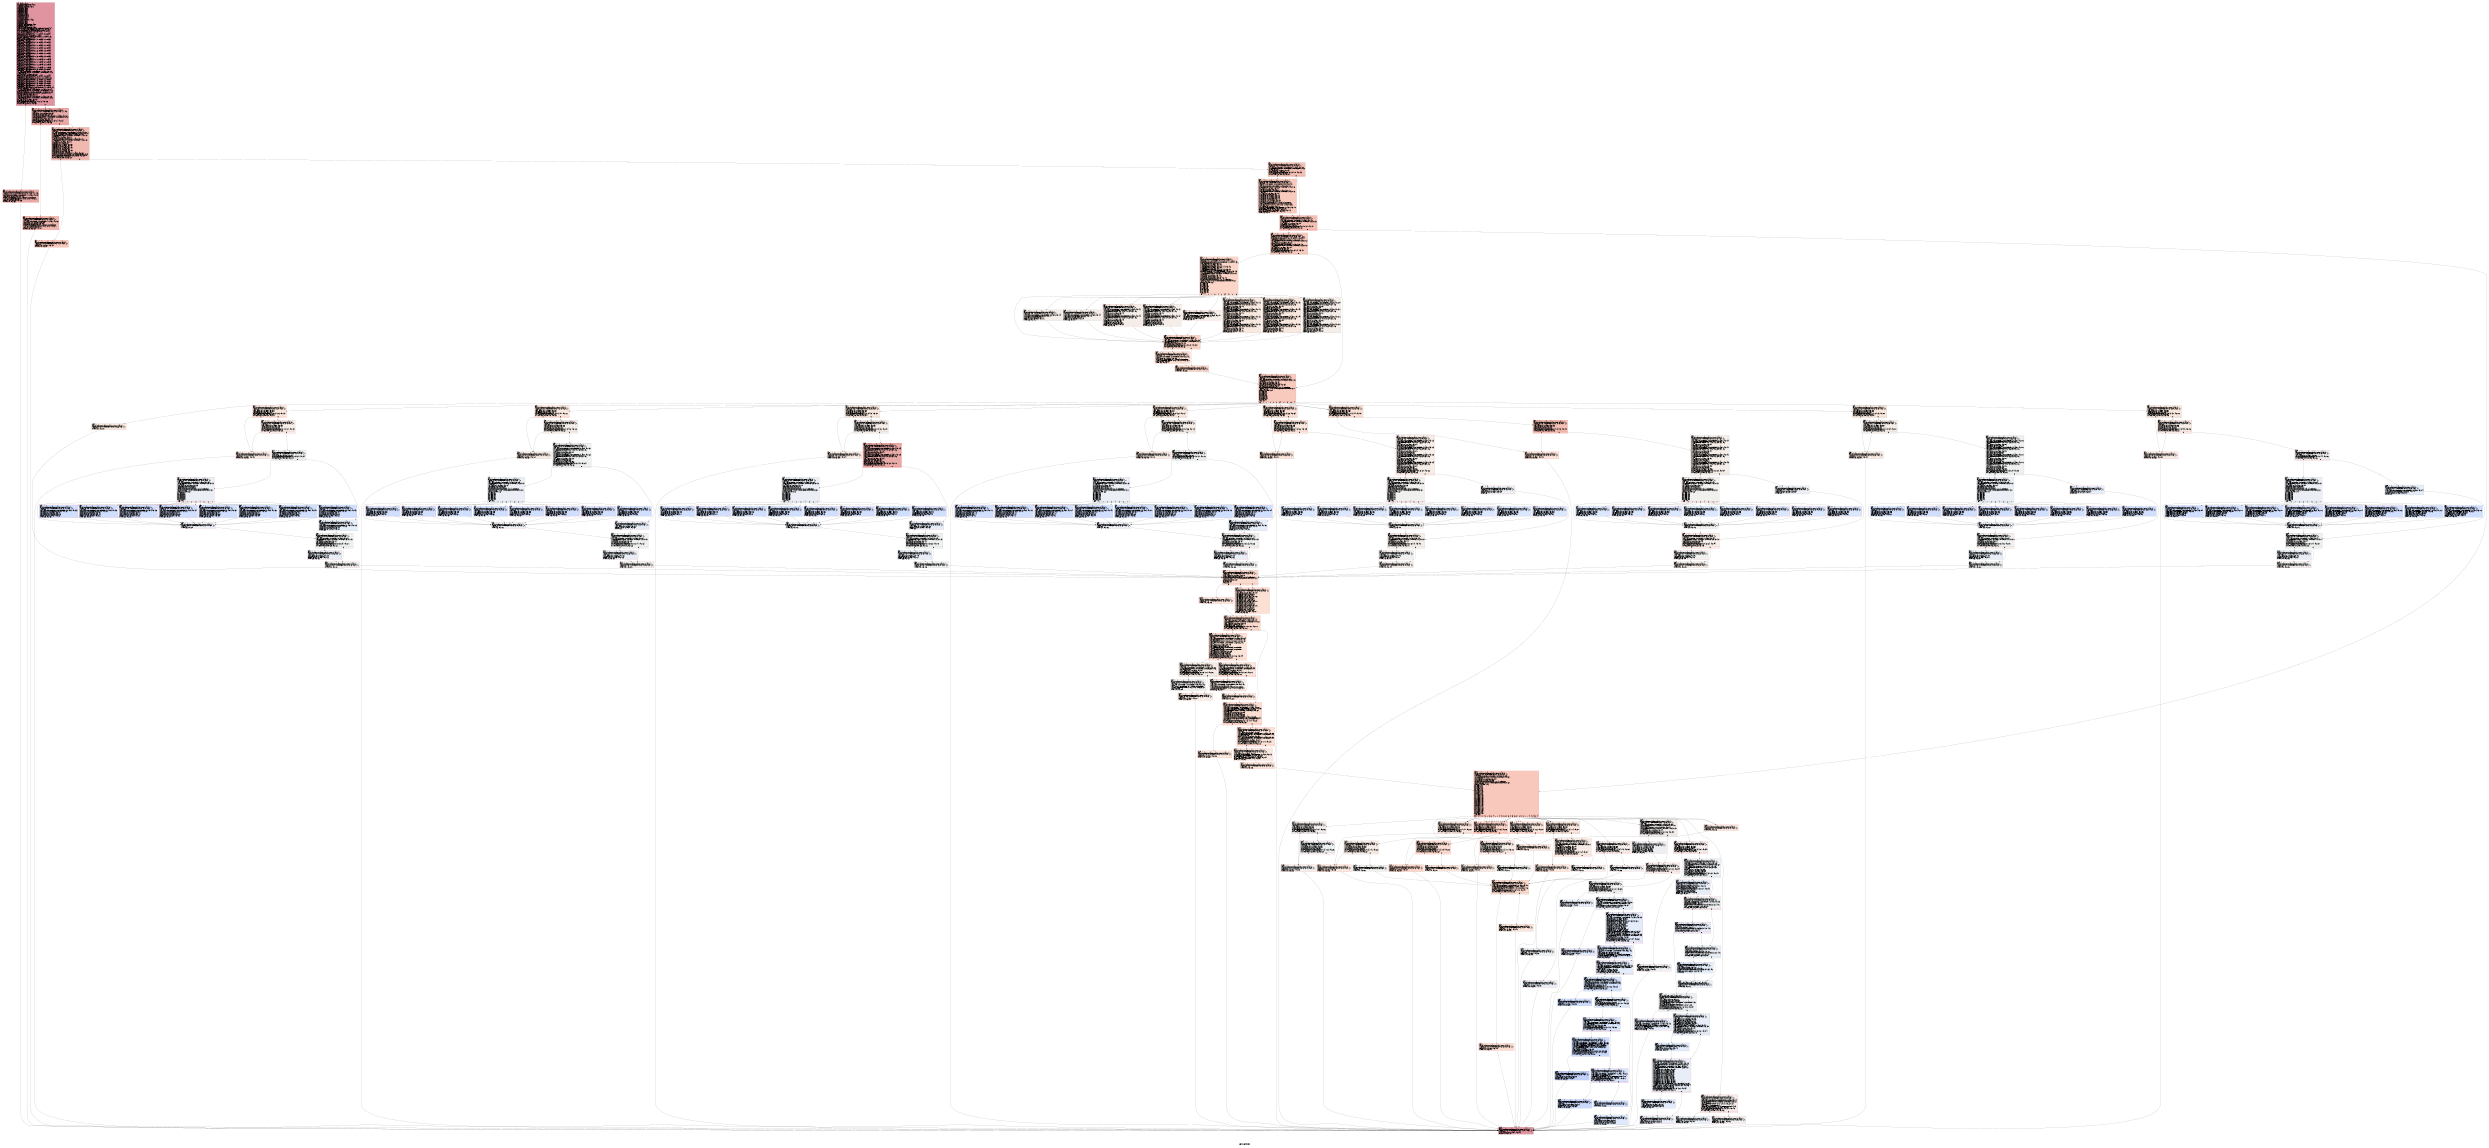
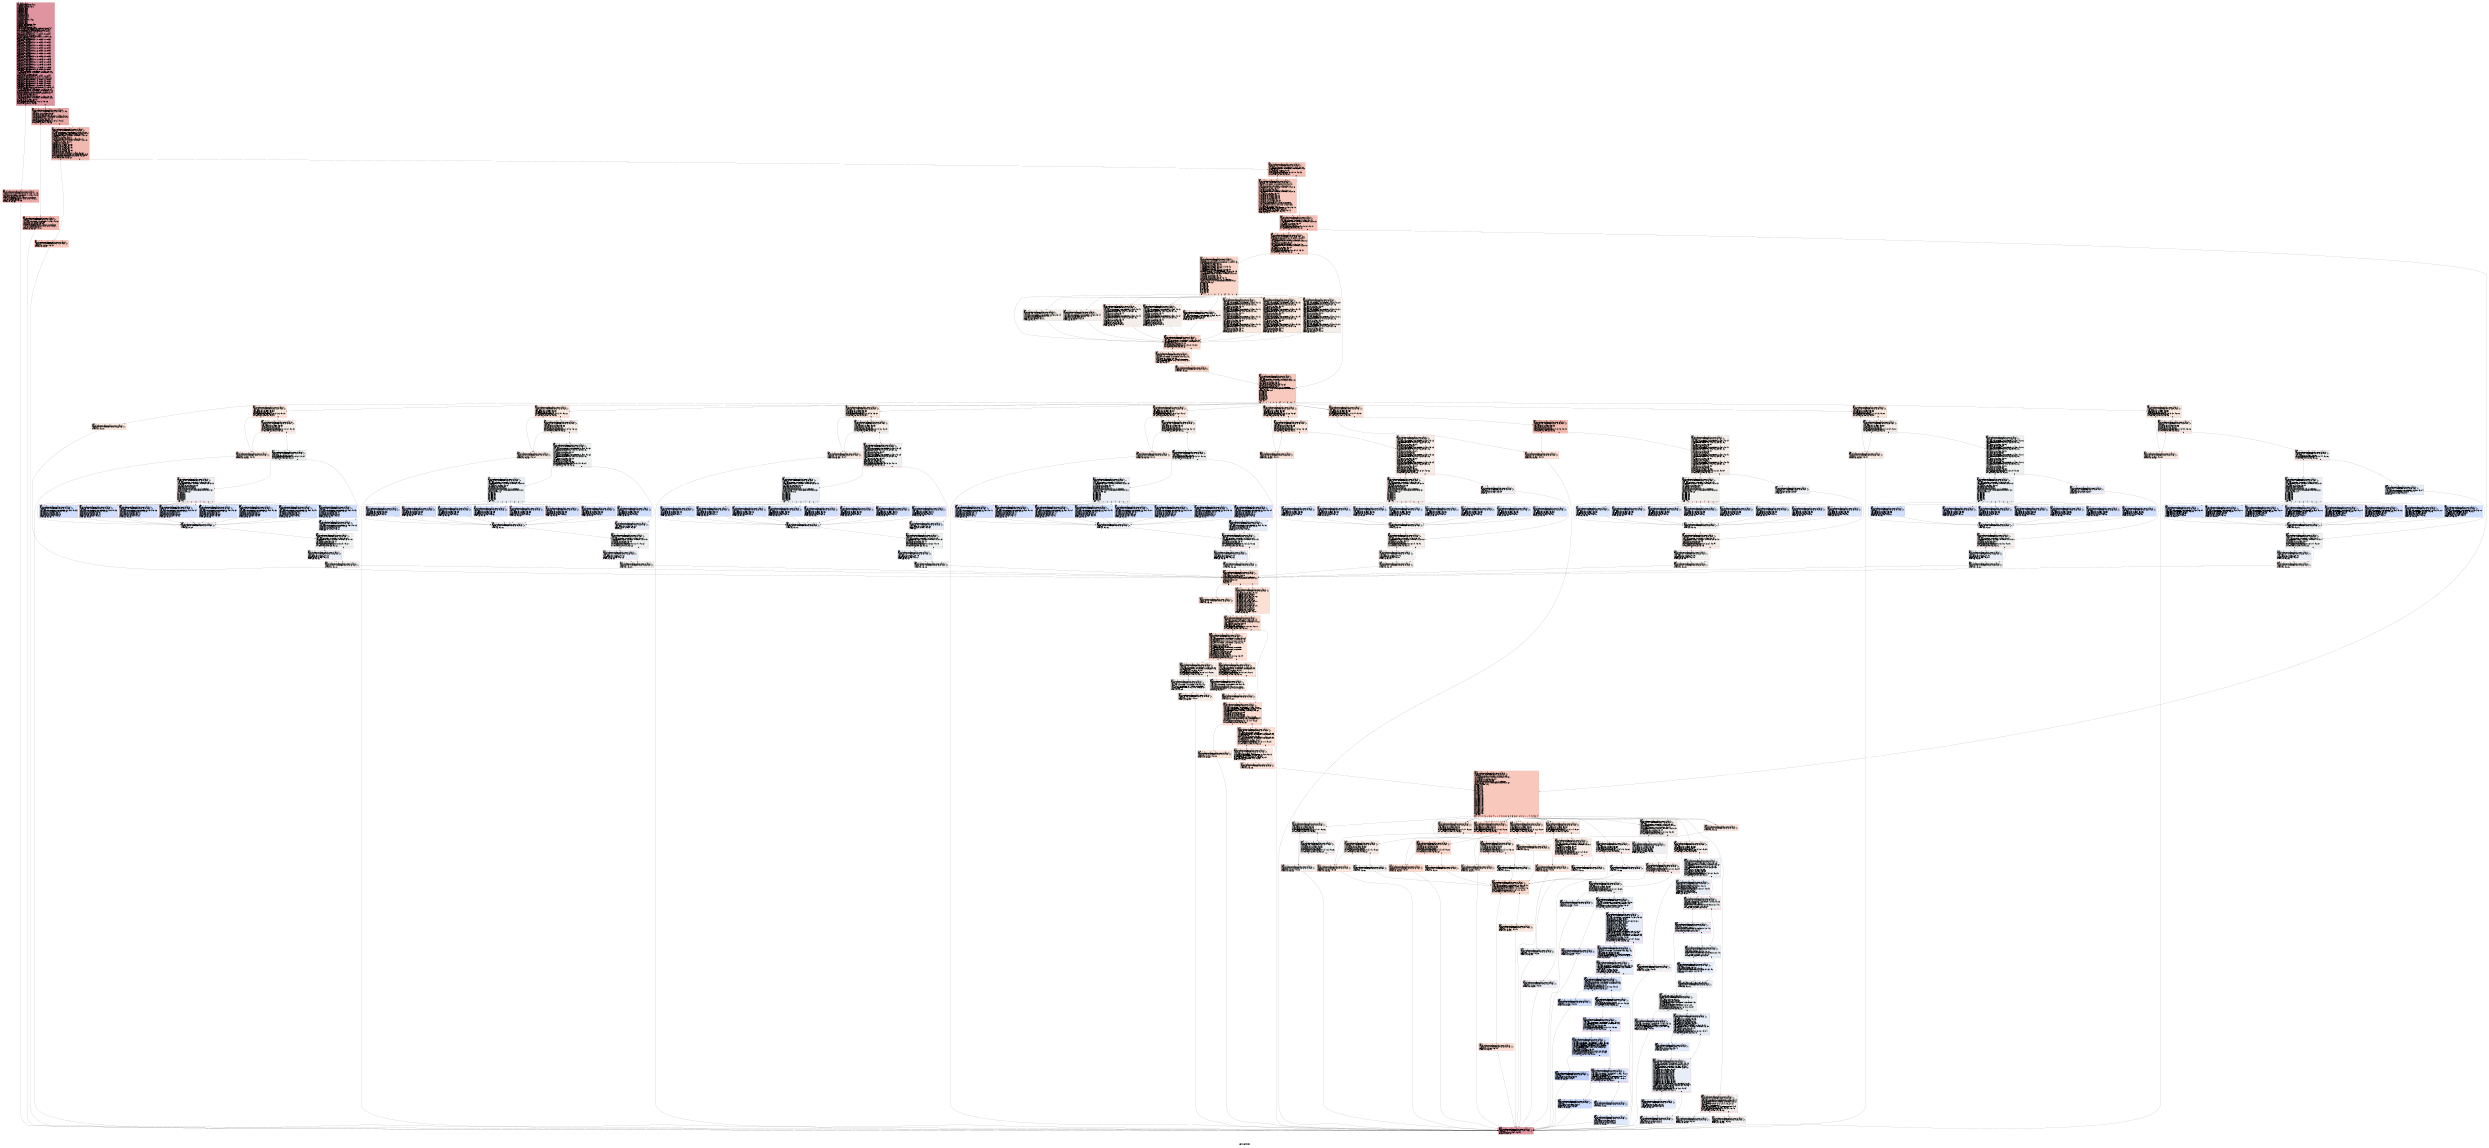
node "%489:": fillcolor #cc403a70 -> #dbdcde70
node "%892:": removed
